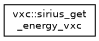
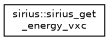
node "vxc::sirius_get _energy_vxc": label "vxc::sirius_get _energy_vxc" -> "sirius::sirius_get _energy_vxc"
